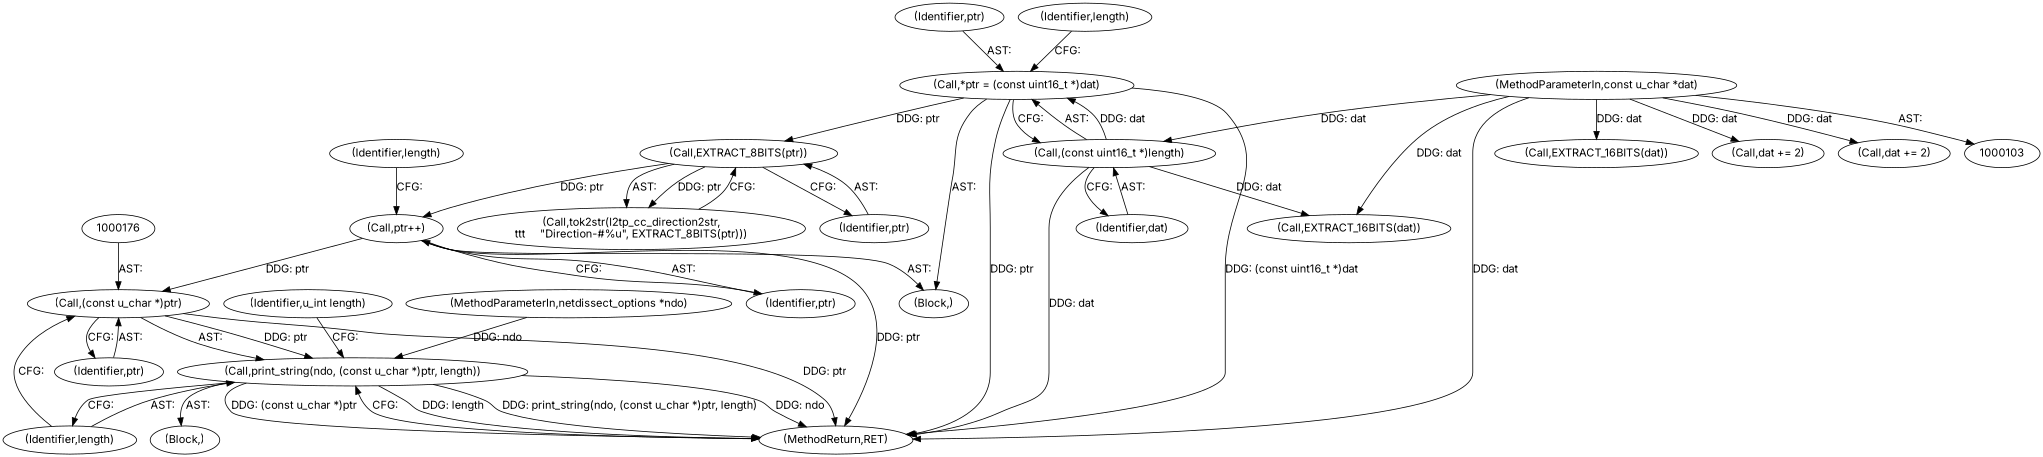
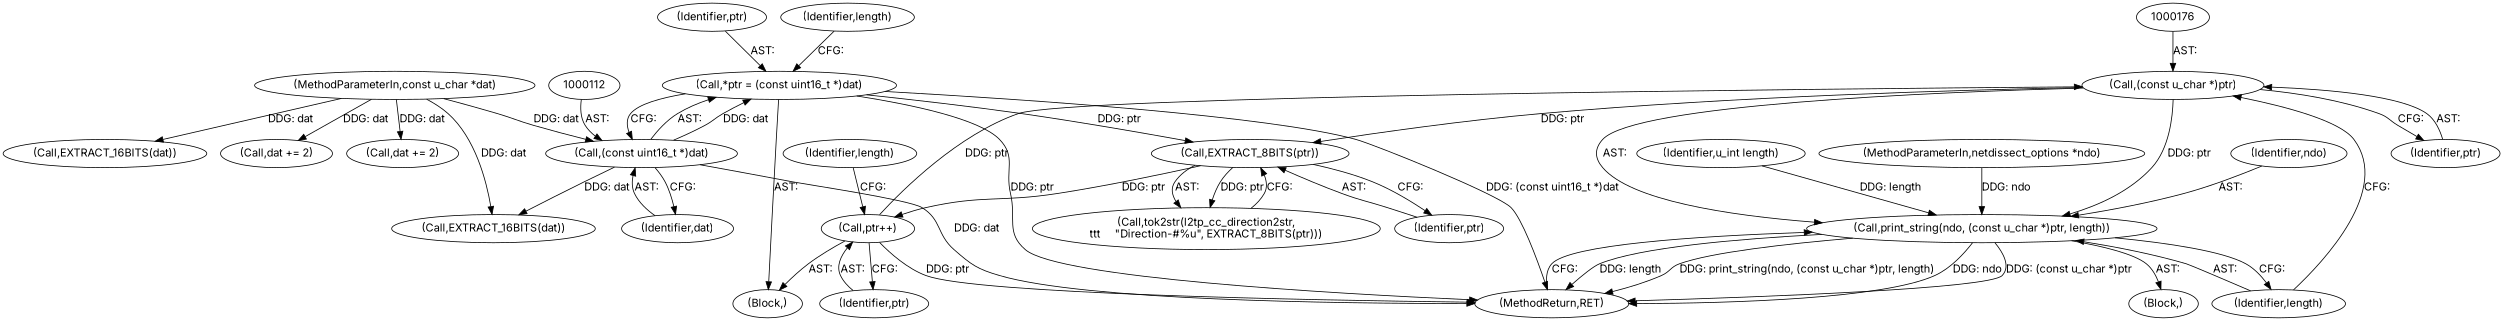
node "1000112": added
node "(Call,(const uint16_t *)length)": label "(Call,(const uint16_t *)length)" -> "(Call,(const uint16_t *)dat)"
node "1000103": removed
node "(Identifier,ndo)": added
edge "(Identifier,u_int length)" -> "(Call,print_string(ndo, (const u_char *)ptr, length))": label "CFG: " -> "DDG: length"
edge "(Call,(const u_char *)ptr)" -> "(MethodReturn,RET)": now "(Call,(const u_char *)ptr)" -> "(Call,EXTRACT_8BITS(ptr))"
edge "(MethodParameterIn,const u_char *dat)" -> "(MethodReturn,RET)": removed, label "DDG: dat"
